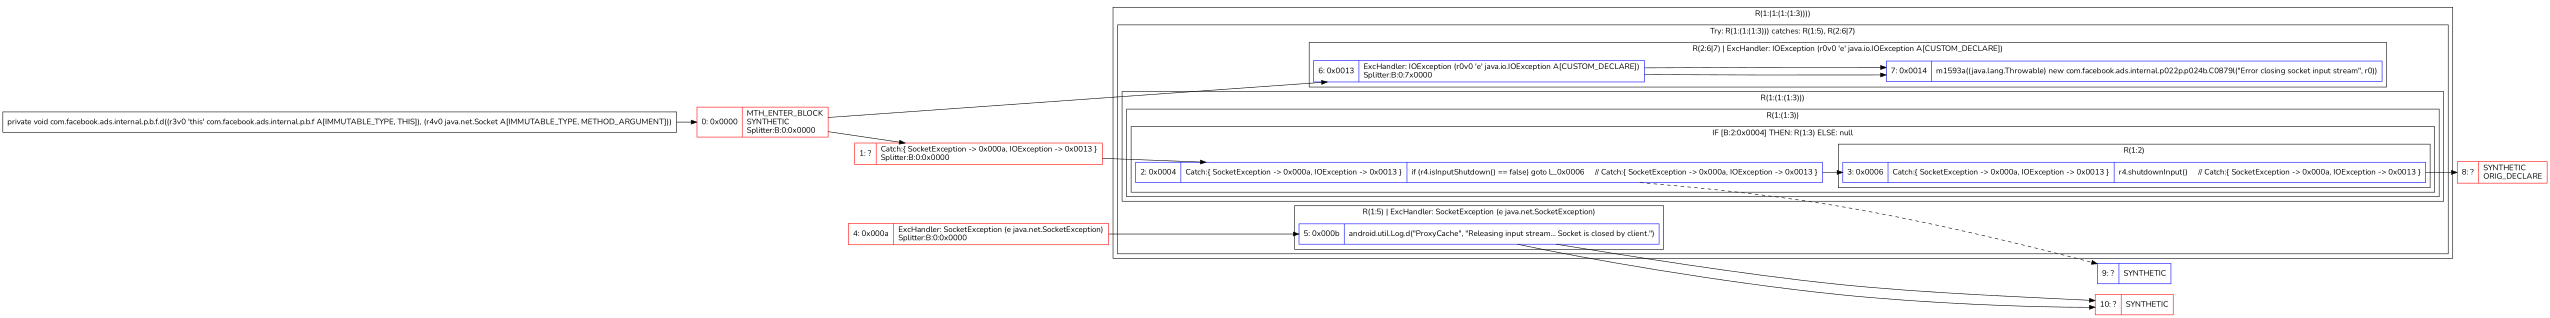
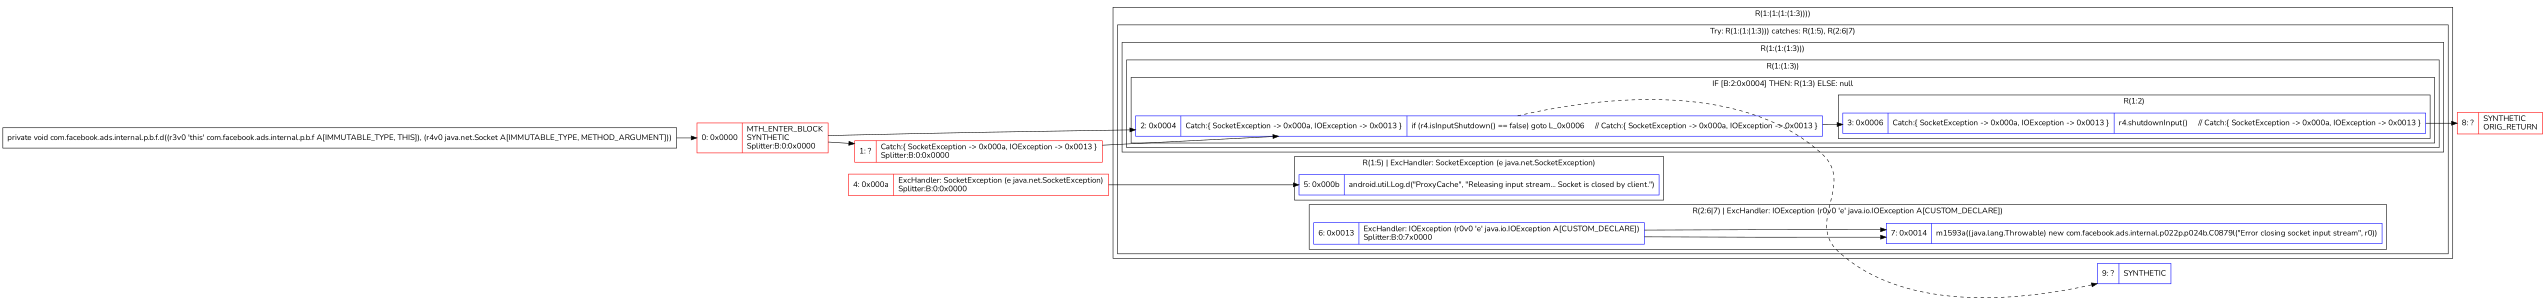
edge "0: 0x0000" -> "6: 0x0013": now "0: 0x0000" -> "2: 0x0004"
node "8: ?": text "ORIG_DECLARE" -> "ORIG_RETURN"
node "10: ?": removed
